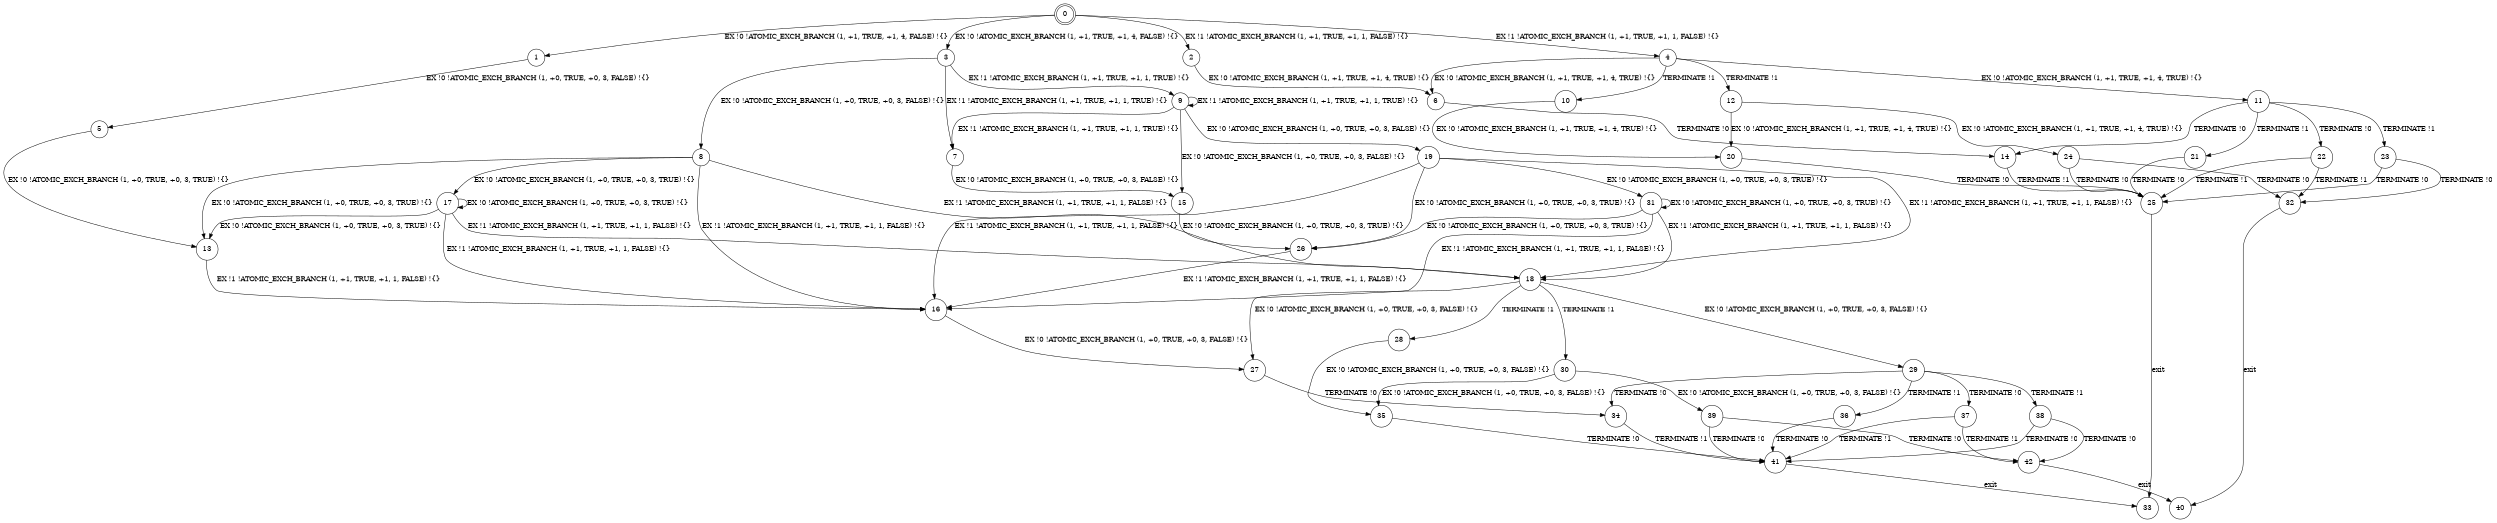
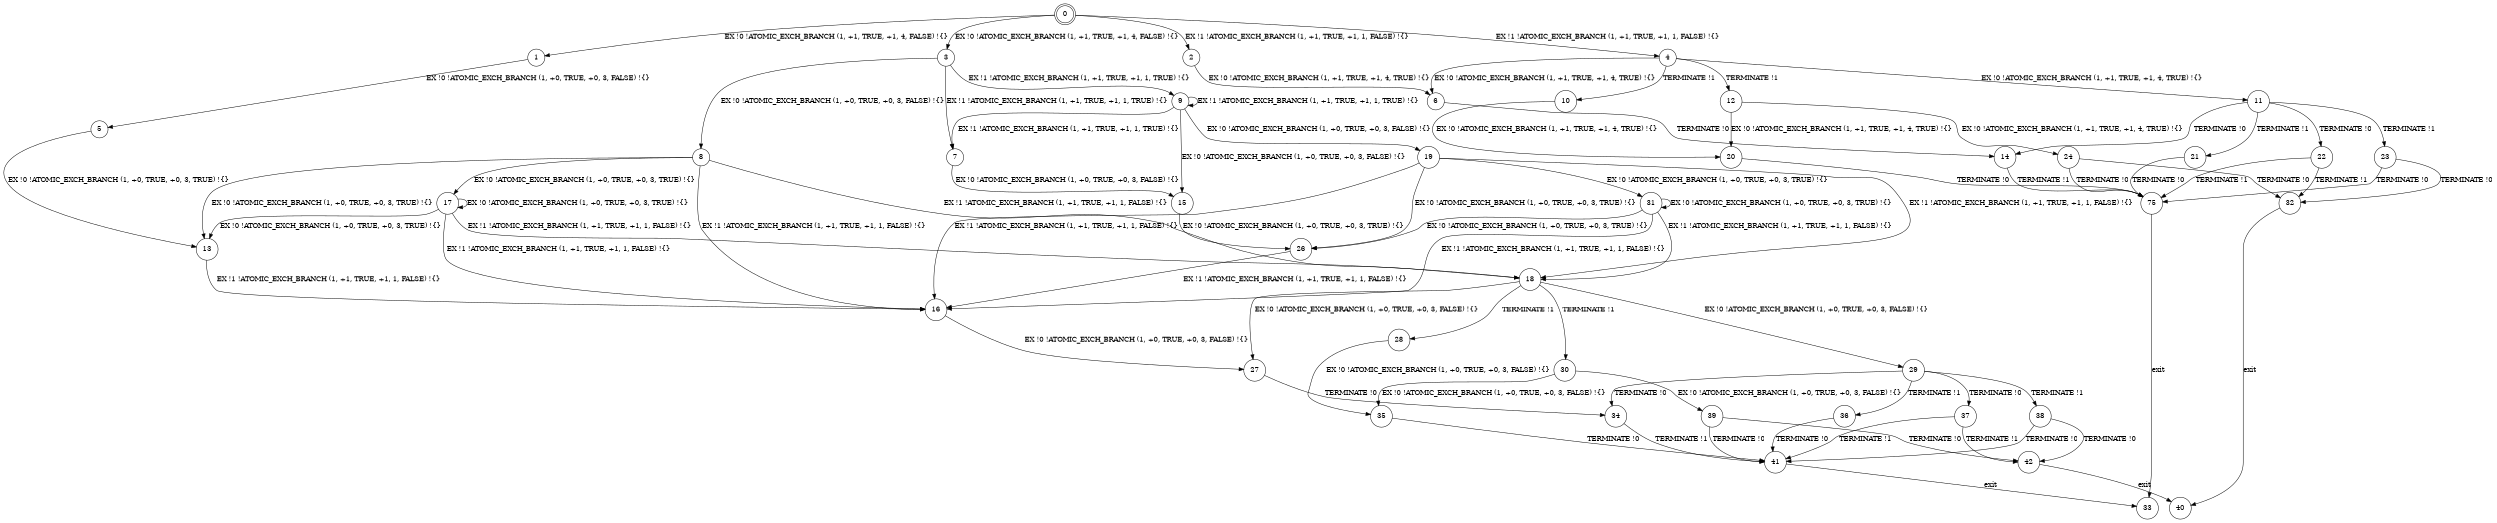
node "25": label "25" -> "75"
